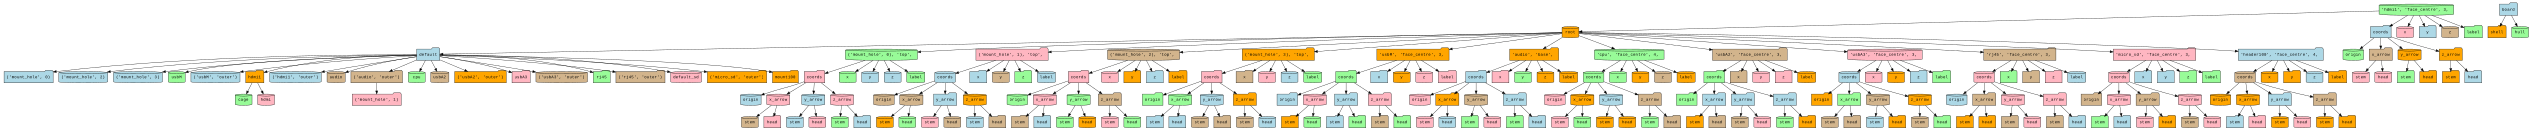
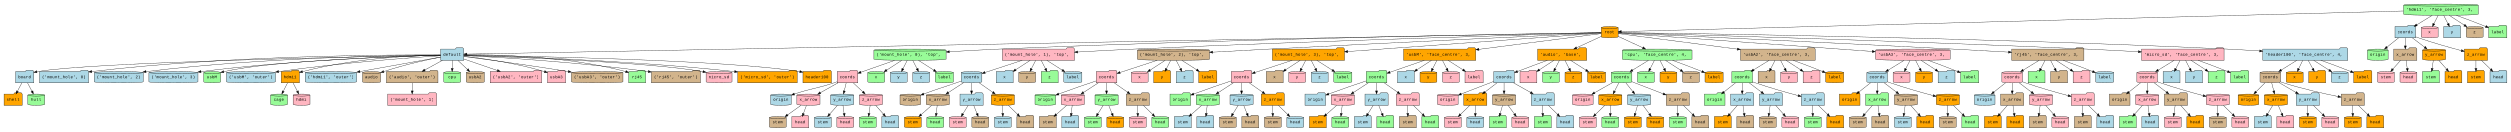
edge "default" -> "board": added
node "('usbA2', 'outer')": fillcolor orange -> lightpink
node "default_sd": label "default_sd" -> "micro_sd"
node "mount100": label "mount100" -> "header100"
